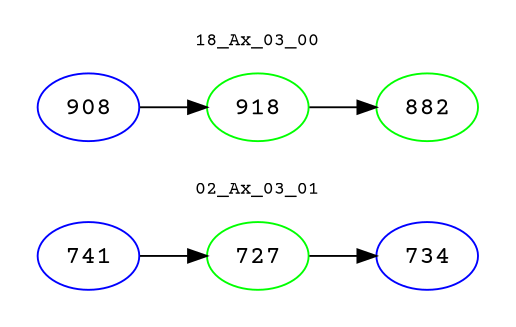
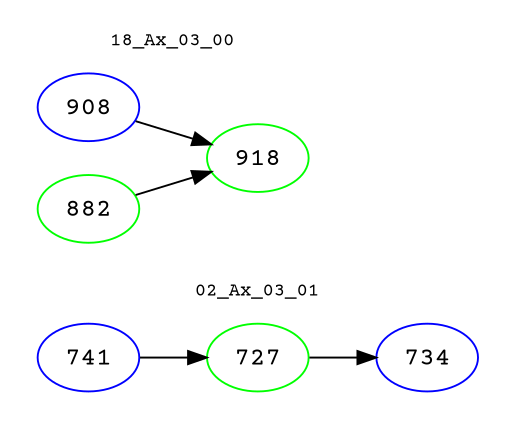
edge "918" -> "882": reversed
